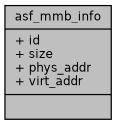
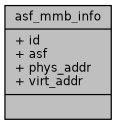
node "asf_mmb_info": text "+ size" -> "+ asf"
